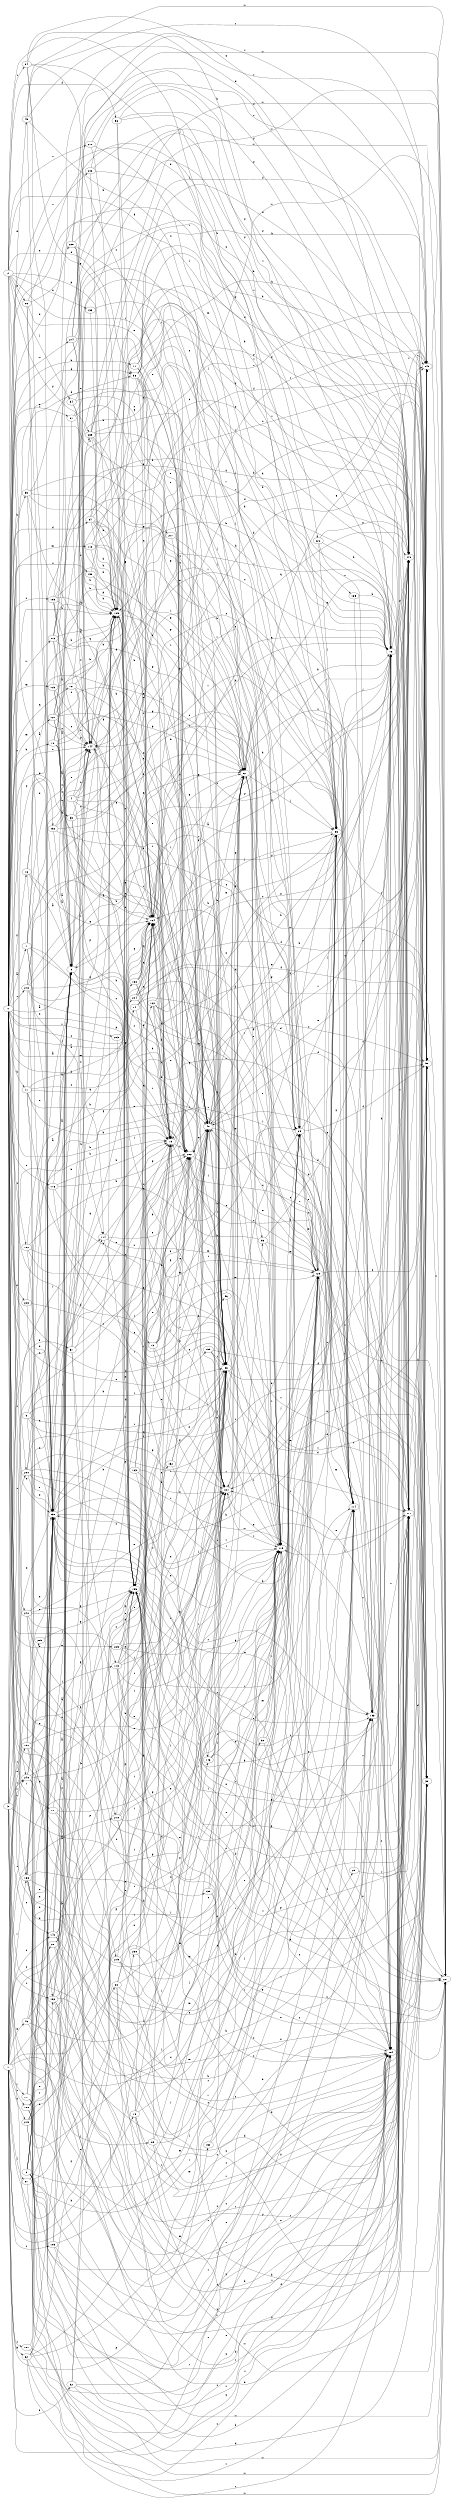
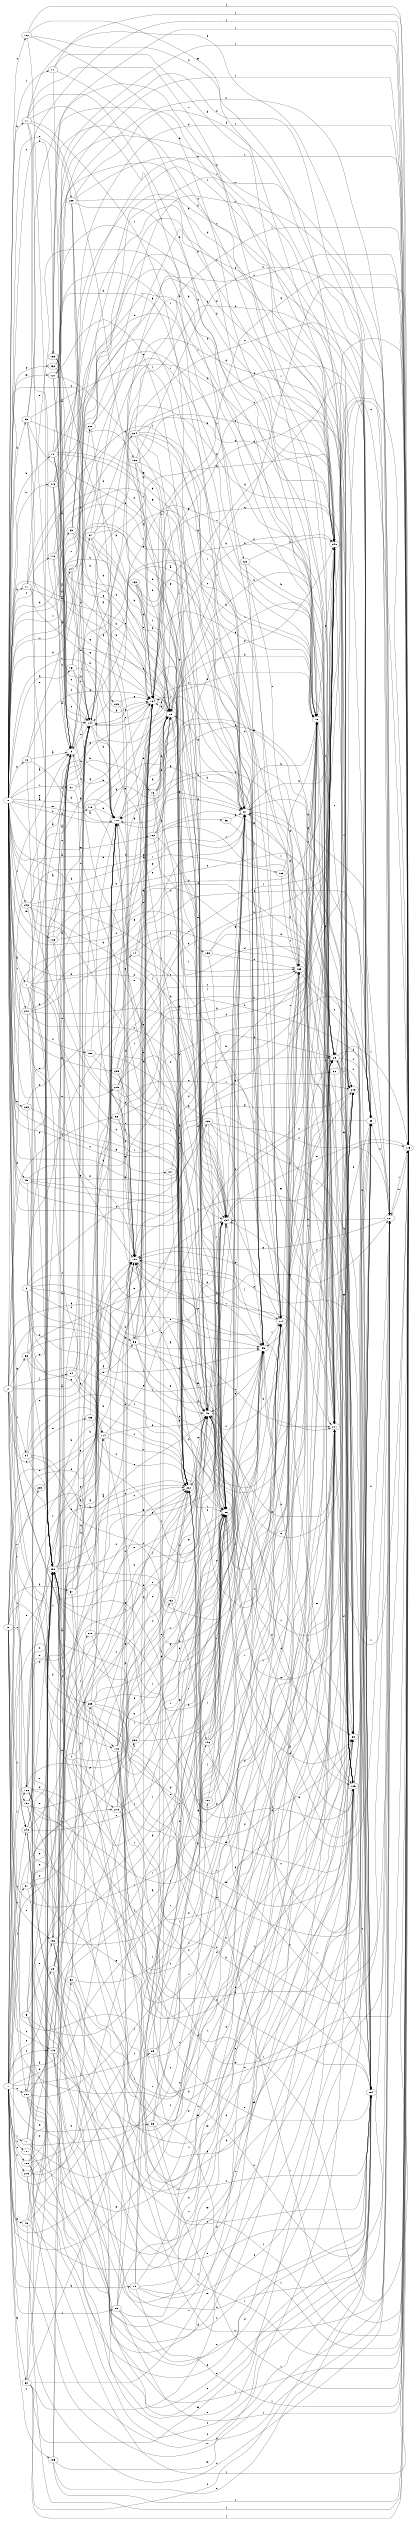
edge "71" -> "230": added, label "x"
edge "67" -> "93": reversed
node "25": removed
